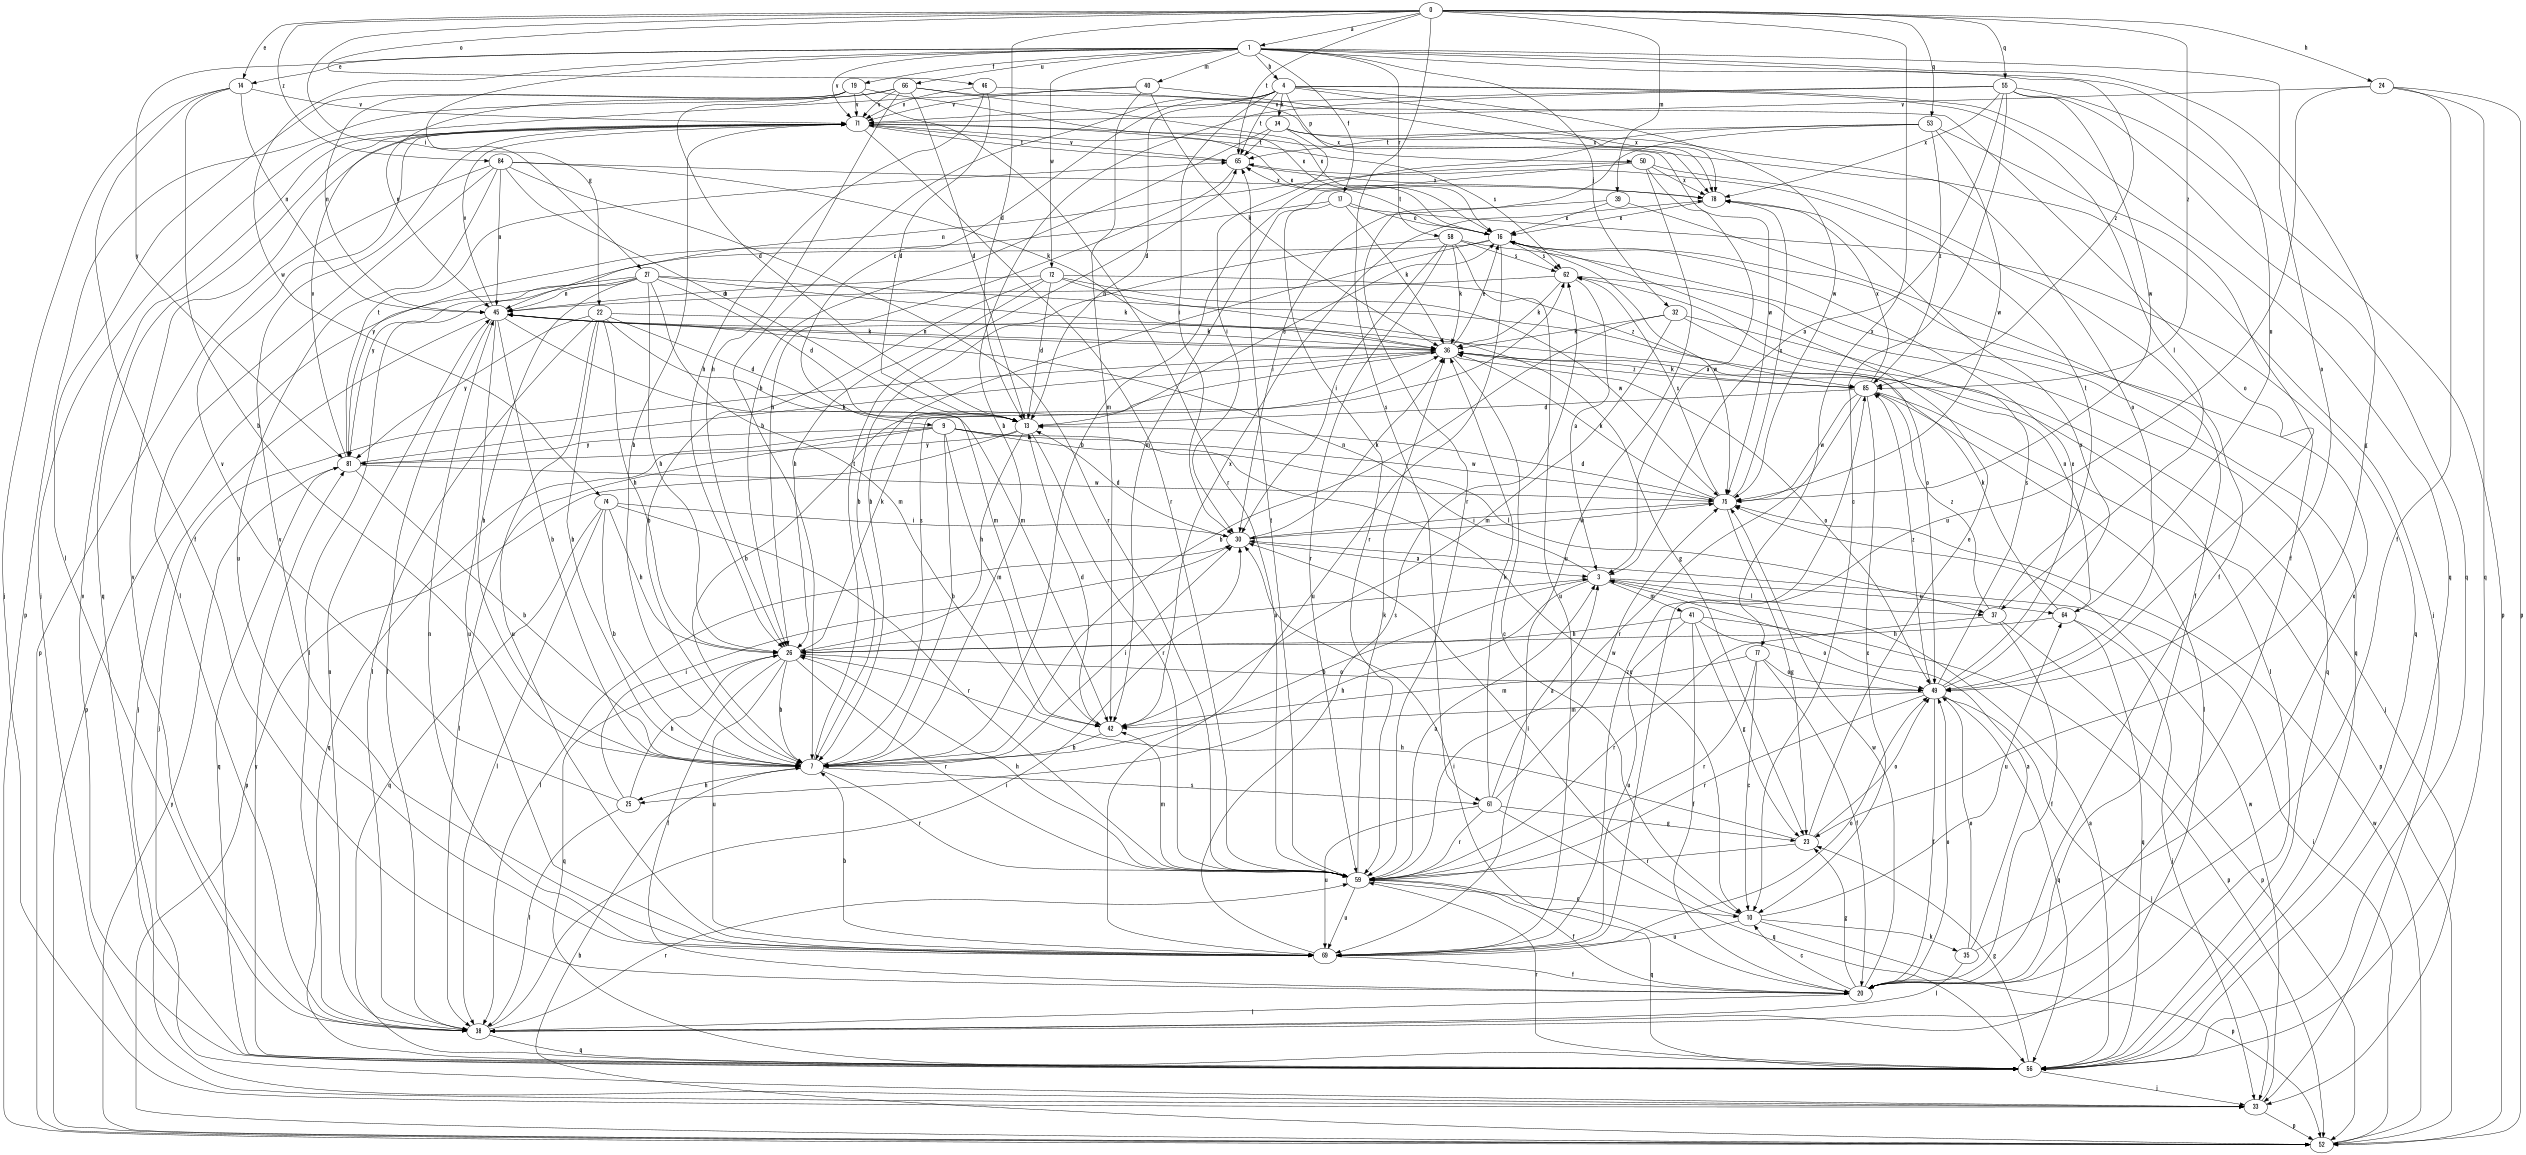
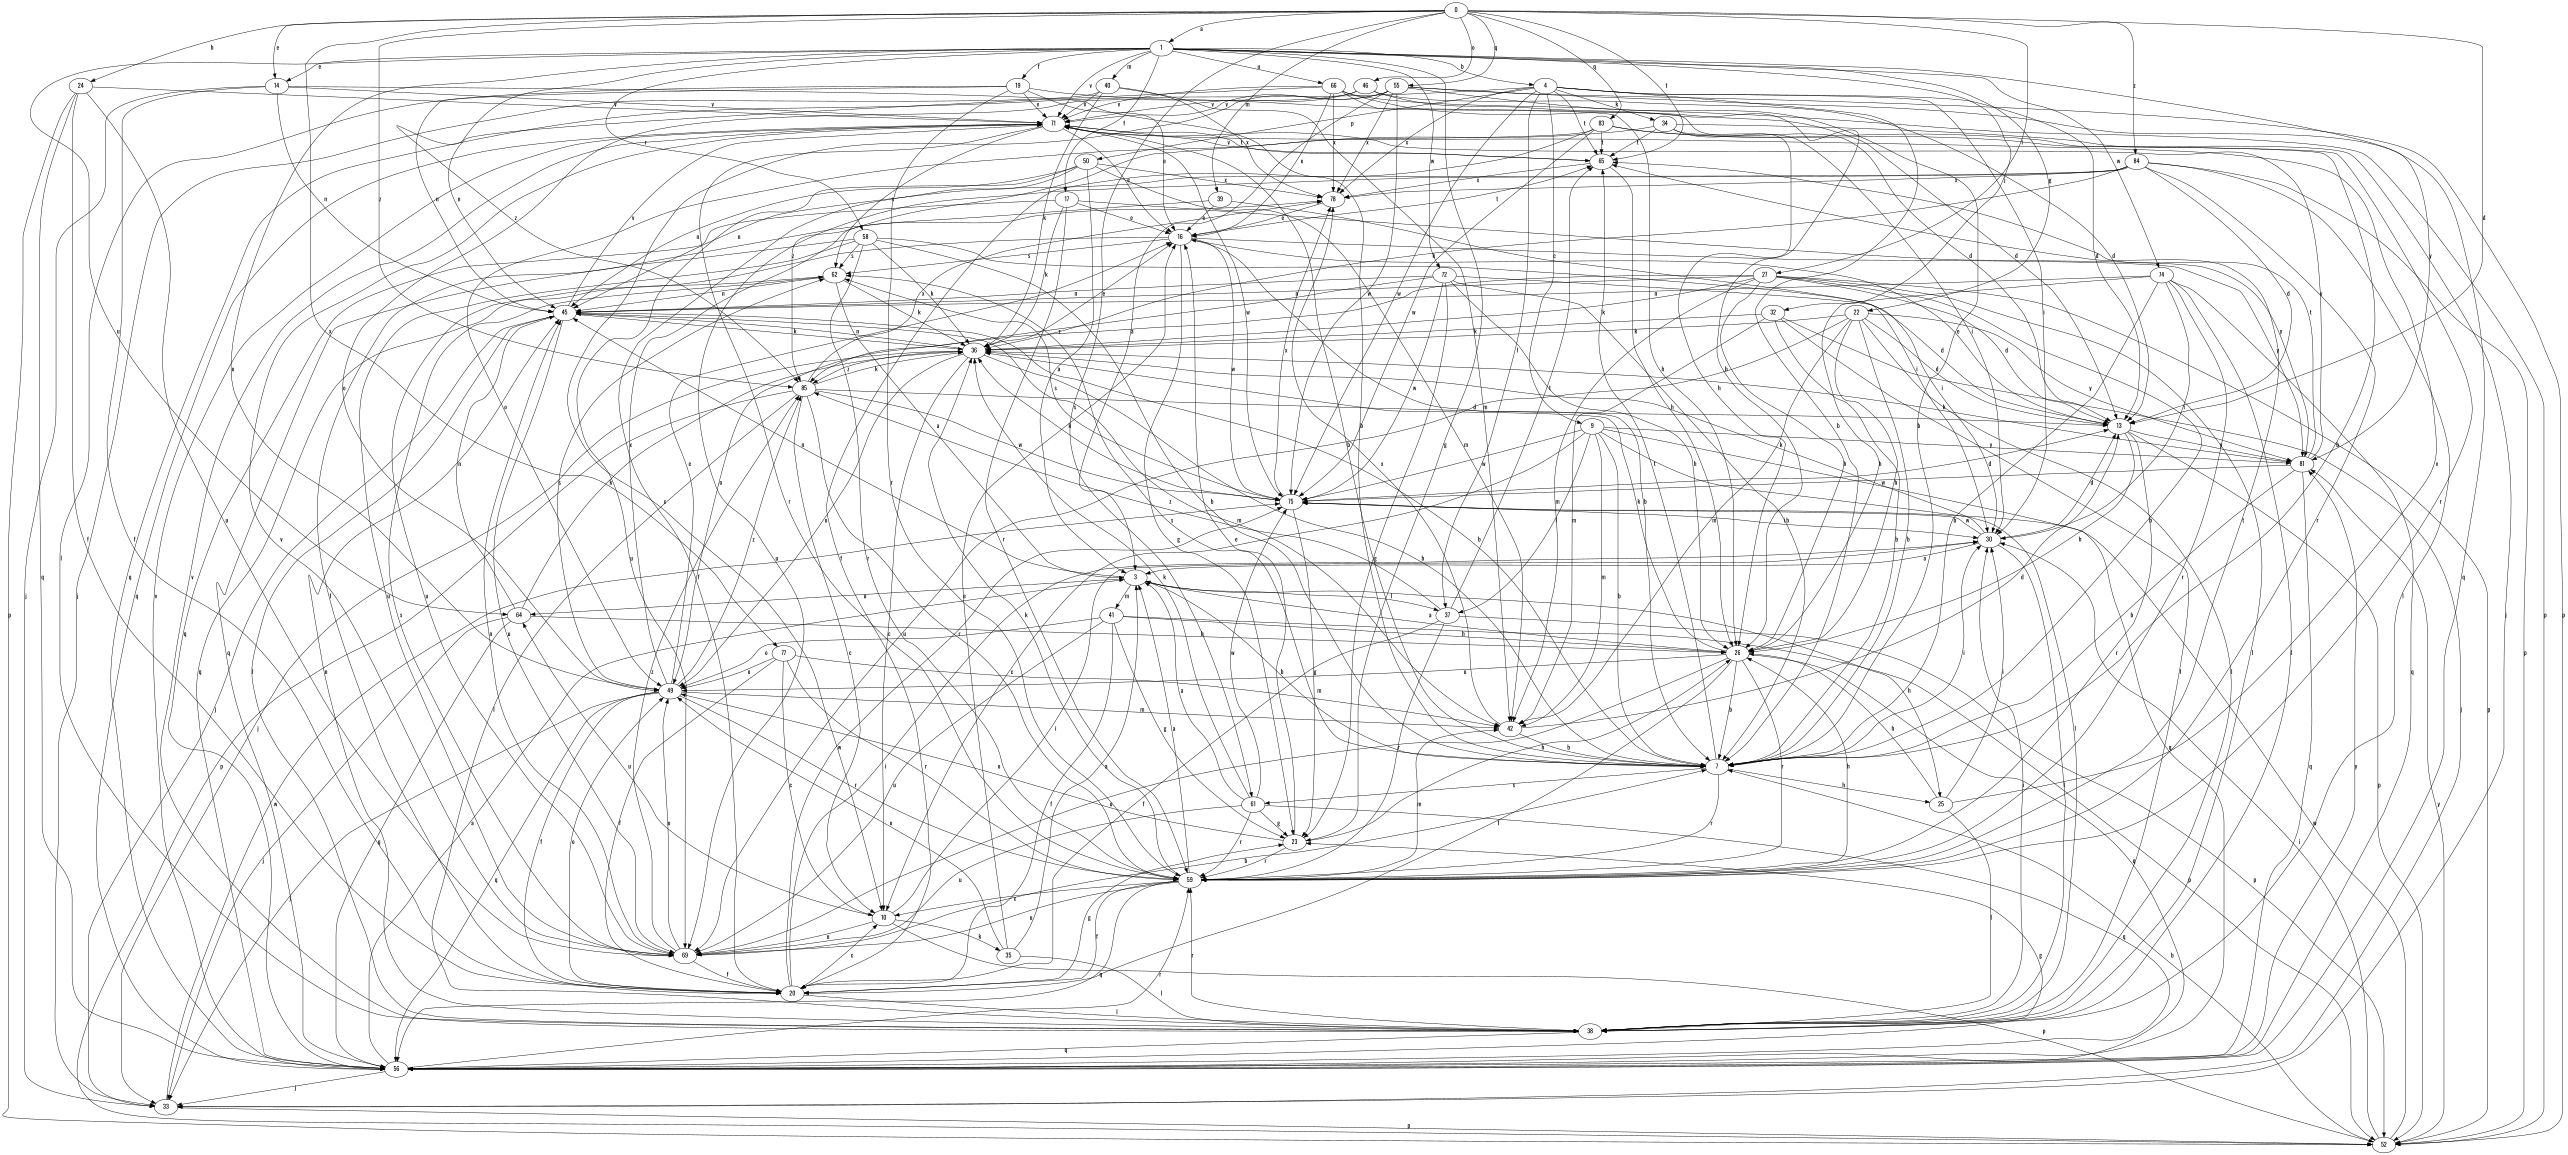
node "53": label "53" -> "83"
edge "74" -> "45": added, label "n"
edge "16" -> "23": added, label "g"
